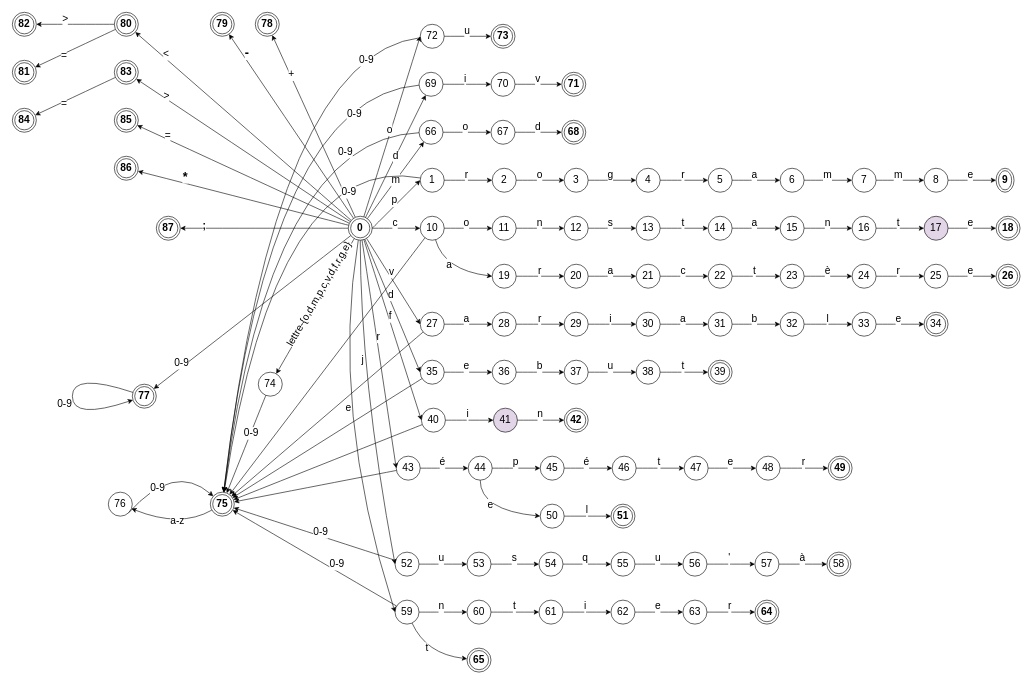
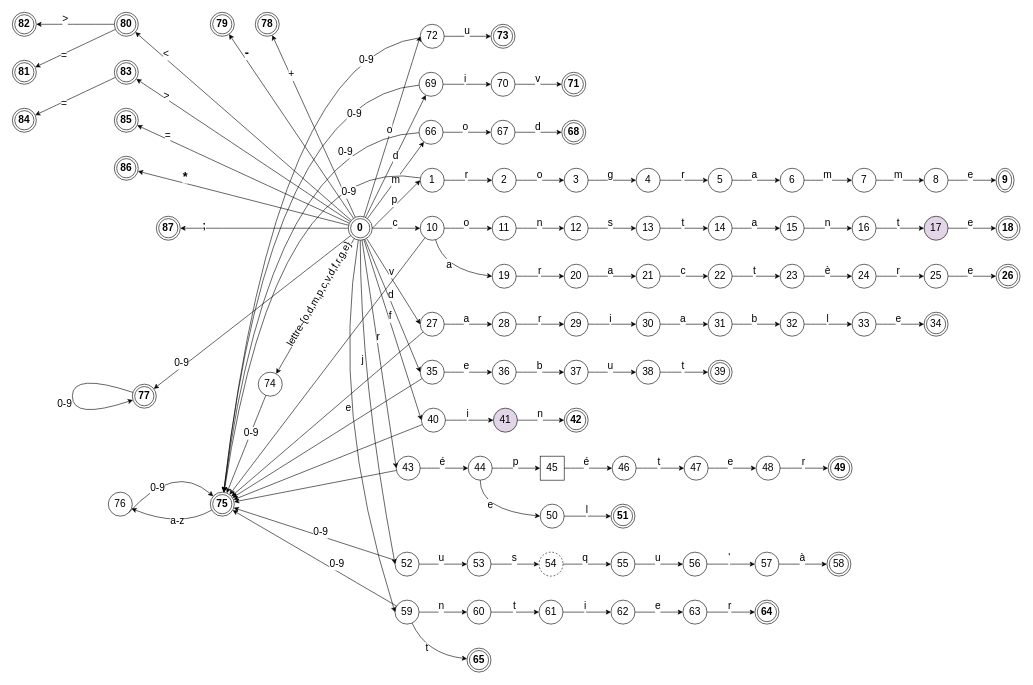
node "45": shape ellipse -> rectangle
node "54": style solid -> dashed
